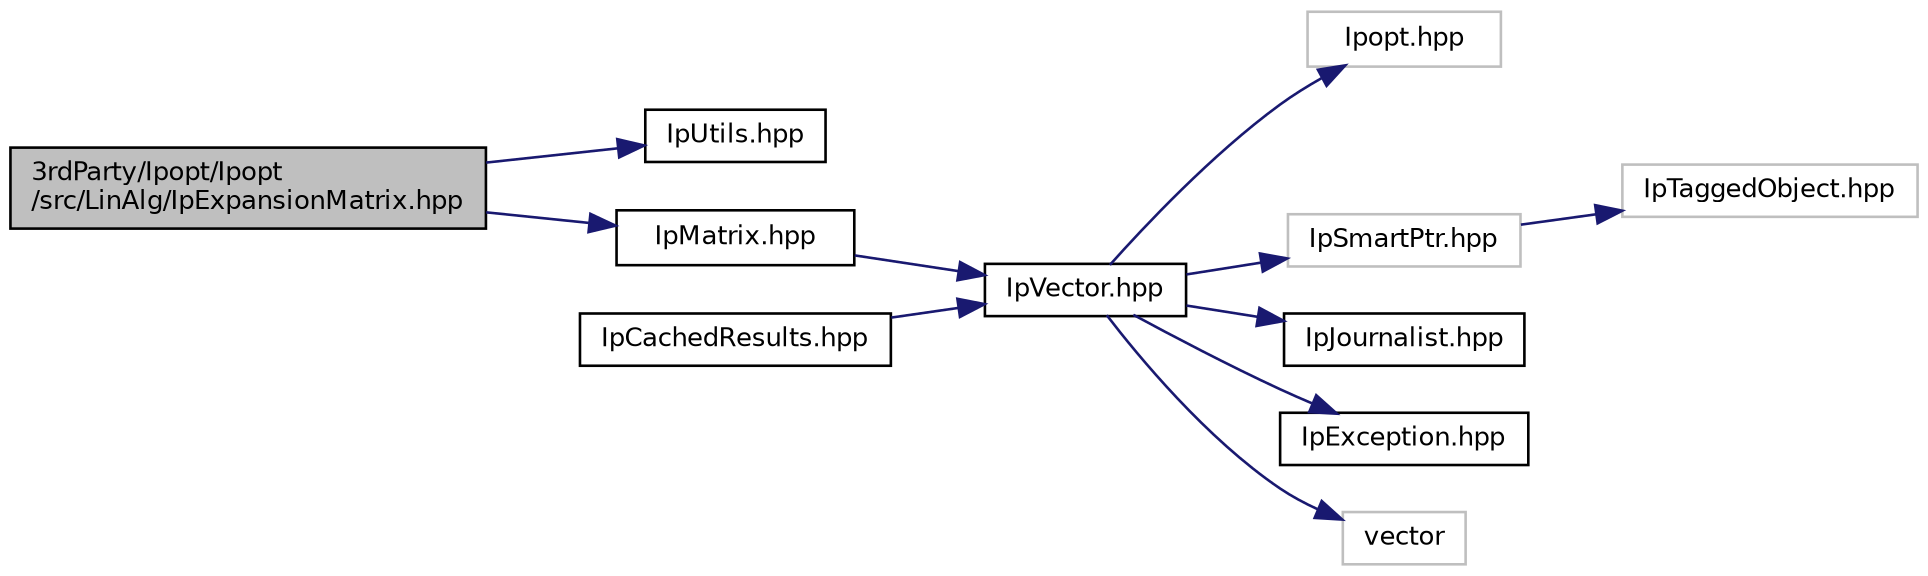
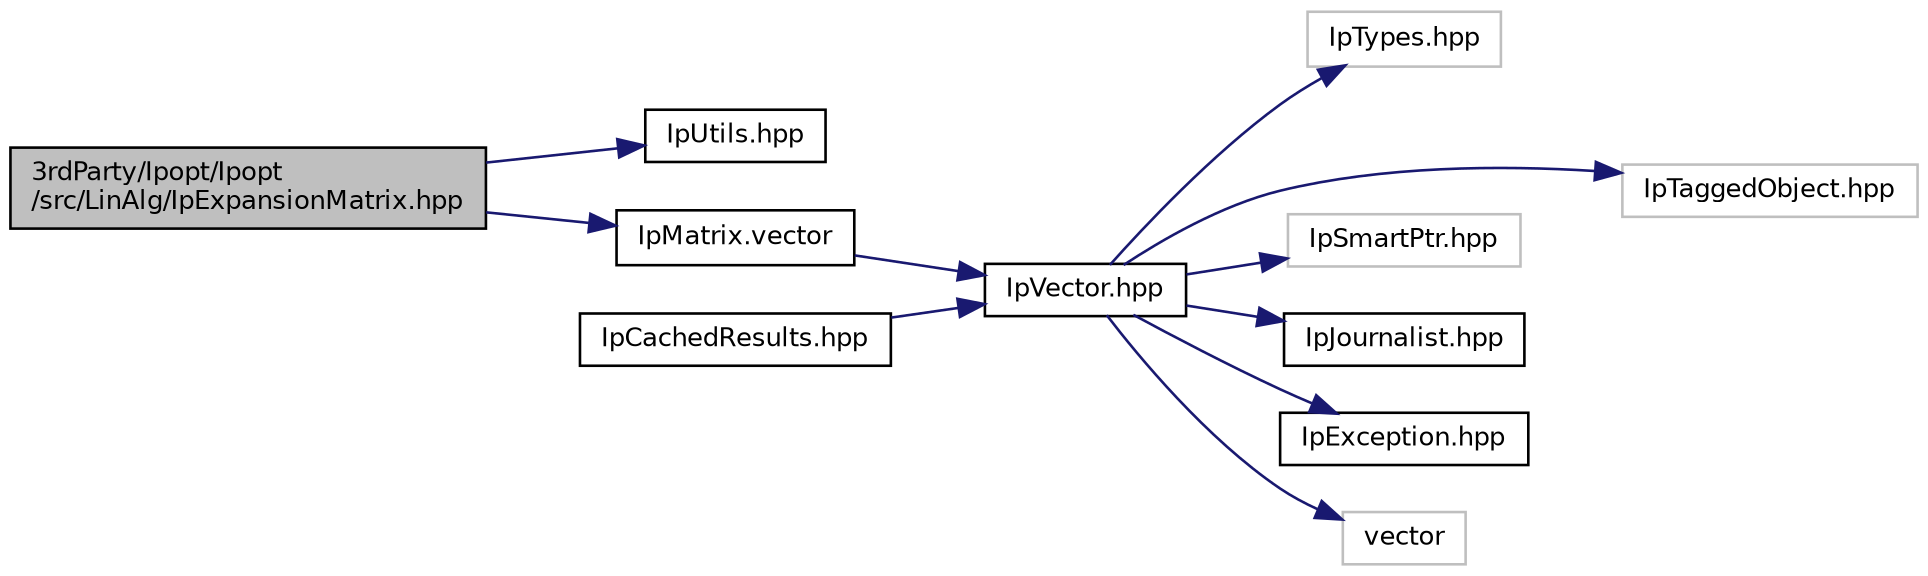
node "Ipopt.hpp": label "Ipopt.hpp" -> "IpTypes.hpp"
edge "IpSmartPtr.hpp" -> "IpTaggedObject.hpp": now "IpVector.hpp" -> "IpTaggedObject.hpp"
node "IpMatrix.hpp": label "IpMatrix.hpp" -> "IpMatrix.vector"
